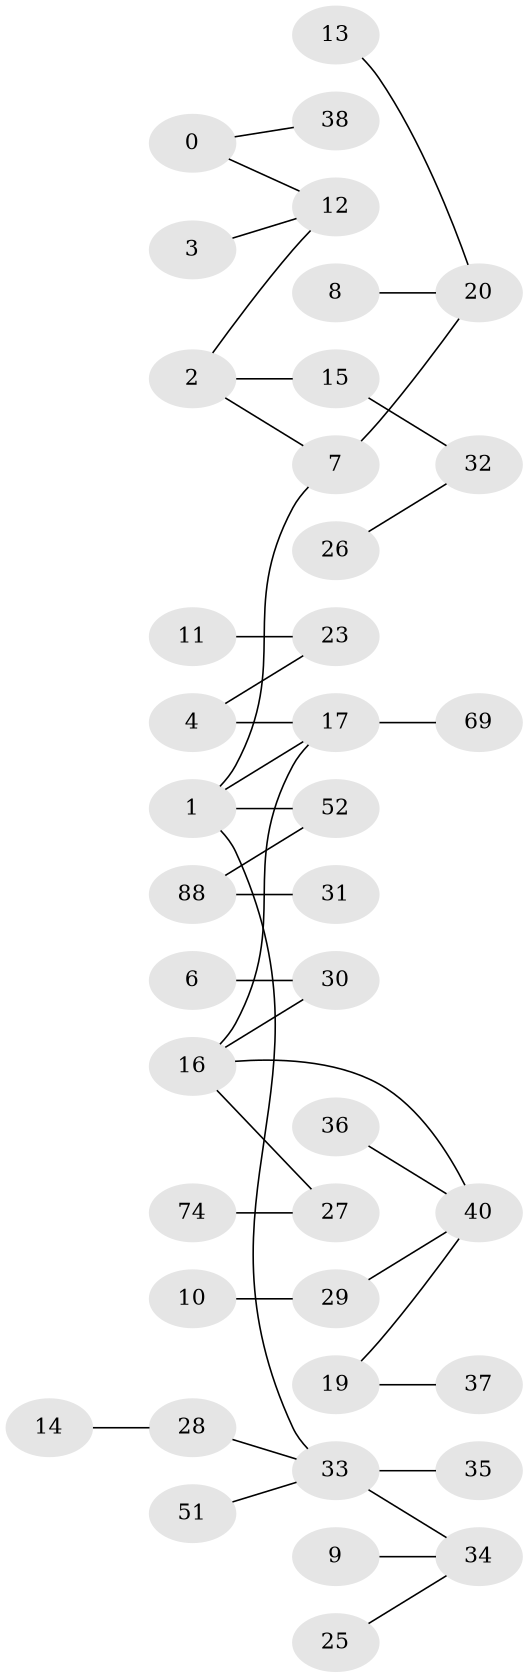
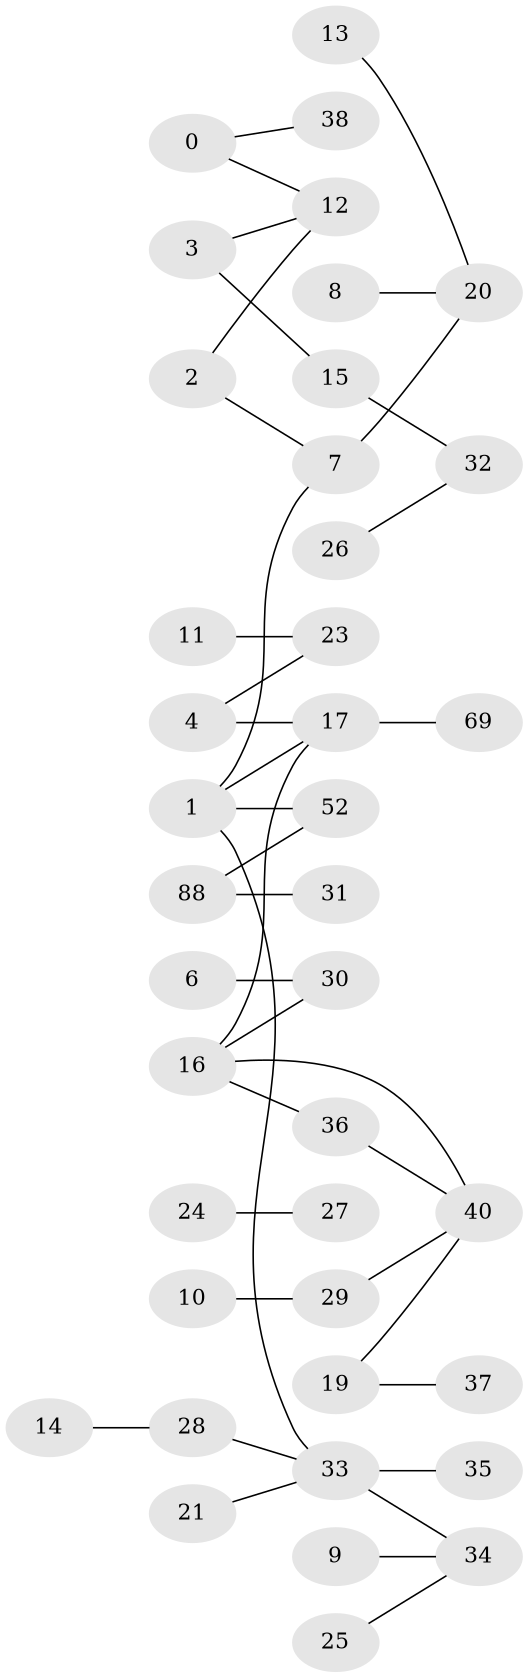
edge "2" -- "15": now "3" -- "15"
edge "16" -- "27": now "16" -- "36"
node "74": label "74" -> "24"
node "51": label "51" -> "21"
